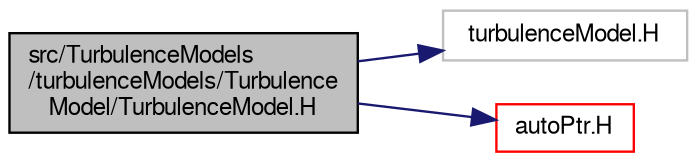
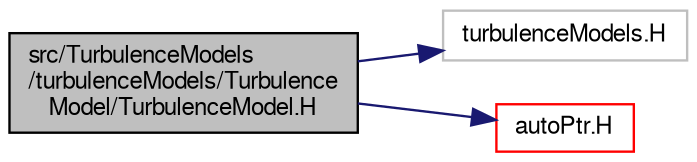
node "turbulenceModel.H": label "turbulenceModel.H" -> "turbulenceModels.H"
